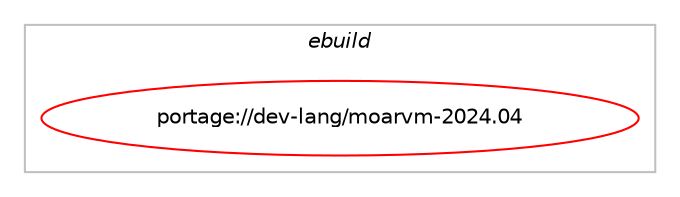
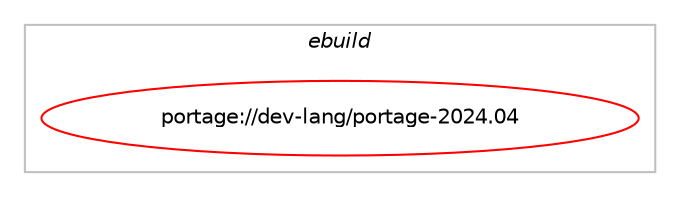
node "portage://dev-lang/moarvm-2024.04": label "portage://dev-lang/moarvm-2024.04" -> "portage://dev-lang/portage-2024.04"
